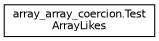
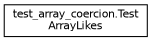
node "array_array_coercion.Test ArrayLikes": label "array_array_coercion.Test ArrayLikes" -> "test_array_coercion.Test ArrayLikes"
